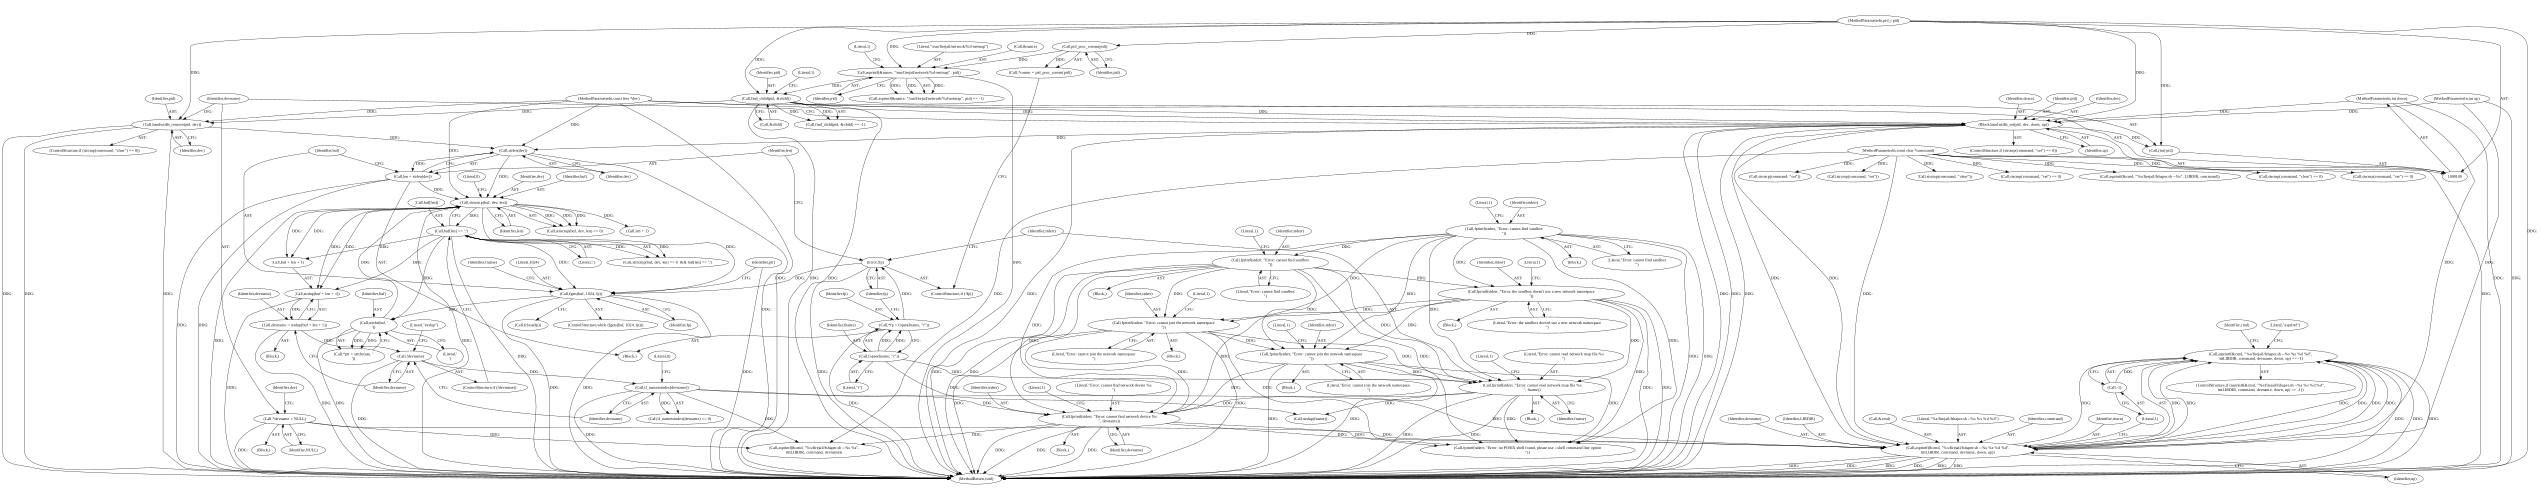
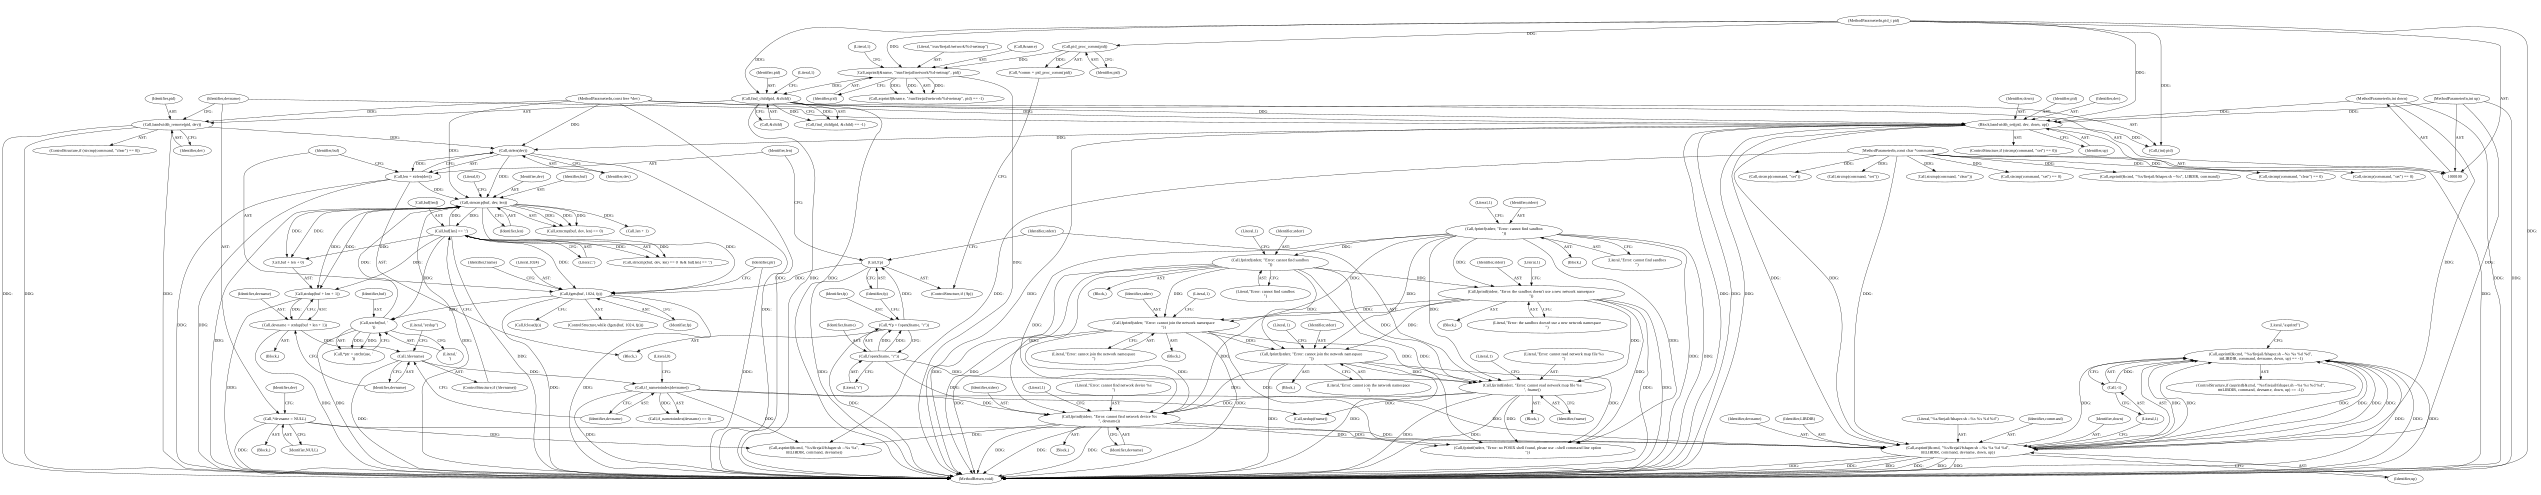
edge "(MethodParameterIn,pid_t pid)" -> "(Call,bandwidth_remove(pid, dev))": removed, label "DDG:"
edge "(Call,find_child(pid, &child))" -> "(Call,bandwidth_remove(pid, dev))": label "DDG: " -> "AST: "
edge "(Call,(int) pid)" -> "1000100": now "(MethodParameterIn,int up)" -> "1000100"
edge "(Call,buf[len] == ':')" -> "(Call,strncmp(buf, dev, len))": label "CFG: " -> "DDG: "
node "(Call,buf + len + 1)": label "(Call,buf + len + 1)" -> "(Call,buf + len + 0)"
node "(Error,!fp)": label "(Error,!fp)" -> "(Call,!fp)"
node "(Identifier,cmd)": removed
node "(Call,&cmd)": removed
